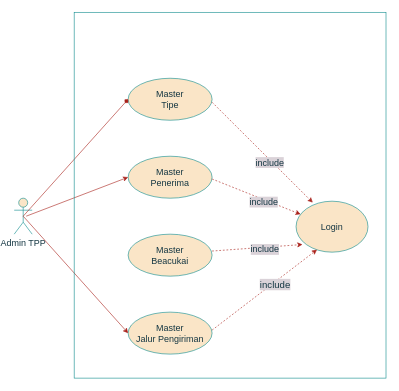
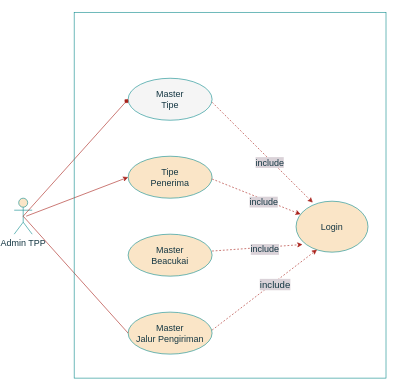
node "Master Tipe": fillcolor #fae5c7 -> #f5f5f5
node "Master Penerima": label "Master Penerima" -> "Tipe Penerima"
edge "Admin TPP" -> "Master Jalur Pengiriman": arrowhead classic -> none
